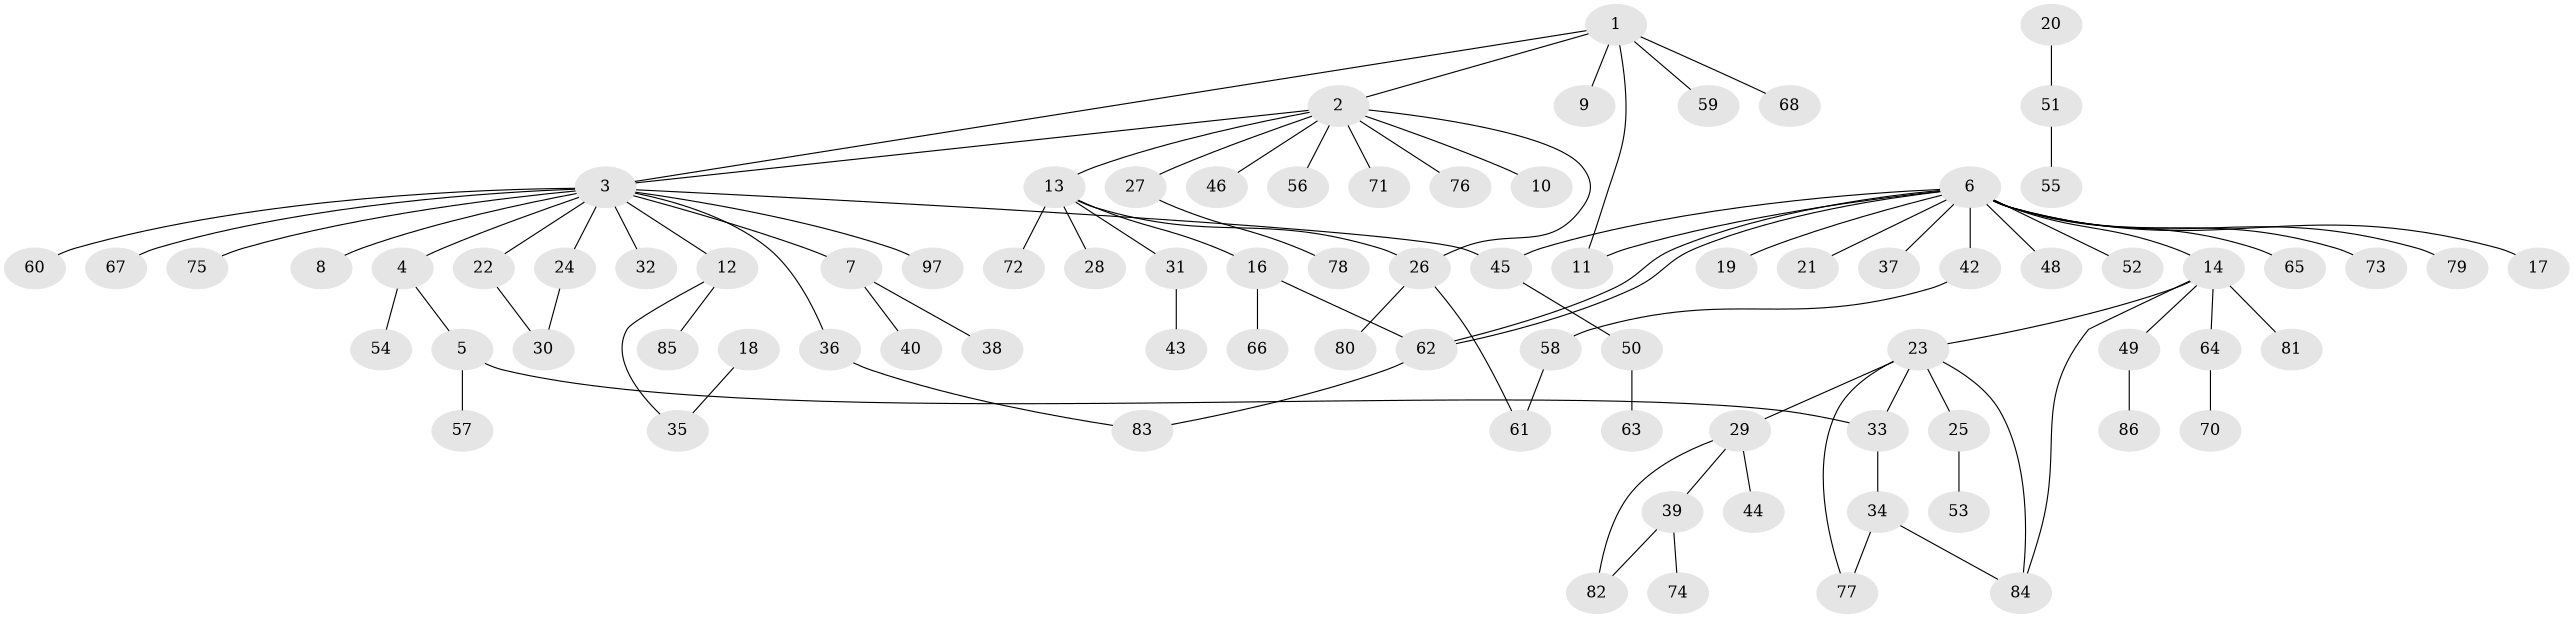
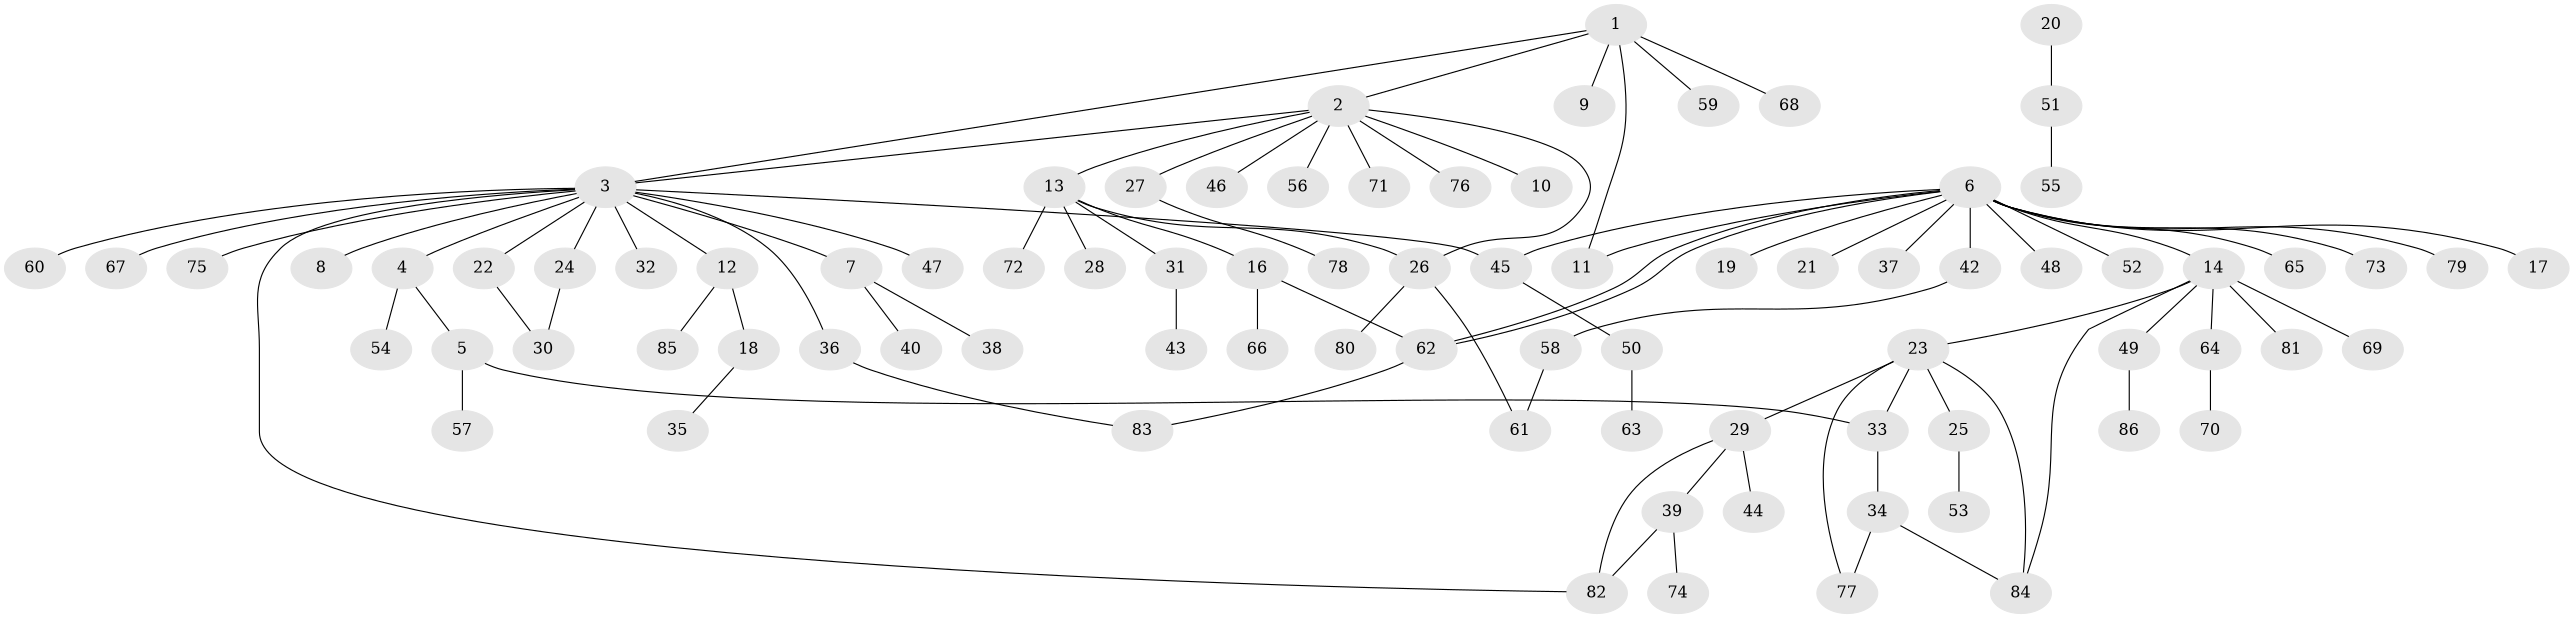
node "97": label "97" -> "47"
edge "12" -- "35": now "12" -- "18"
node "69": added
edge "3" -- "82": added
